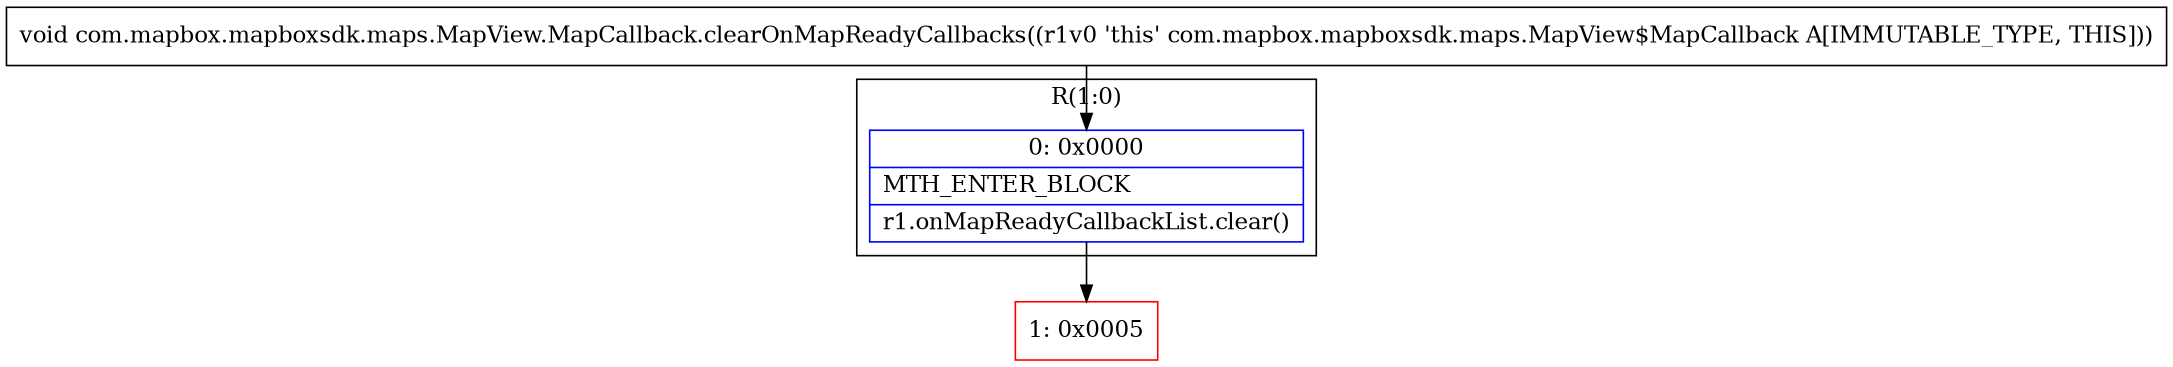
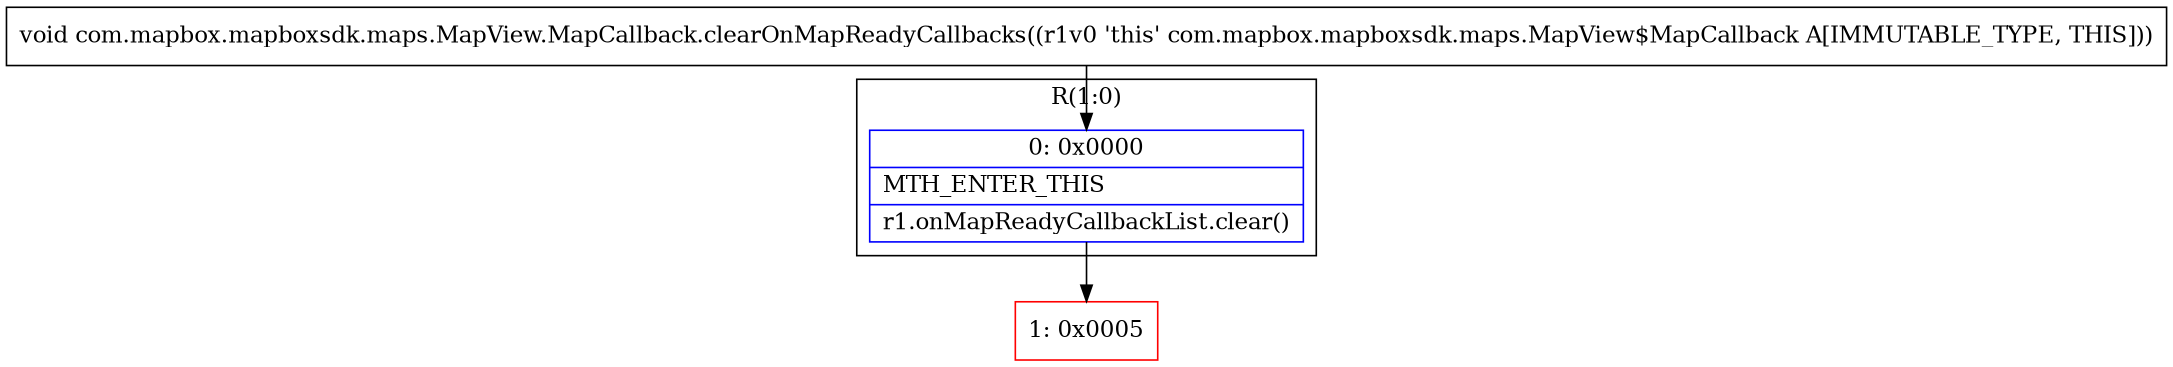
node "0: 0x0000": text "MTH_ENTER_BLOCK" -> "MTH_ENTER_THIS"
